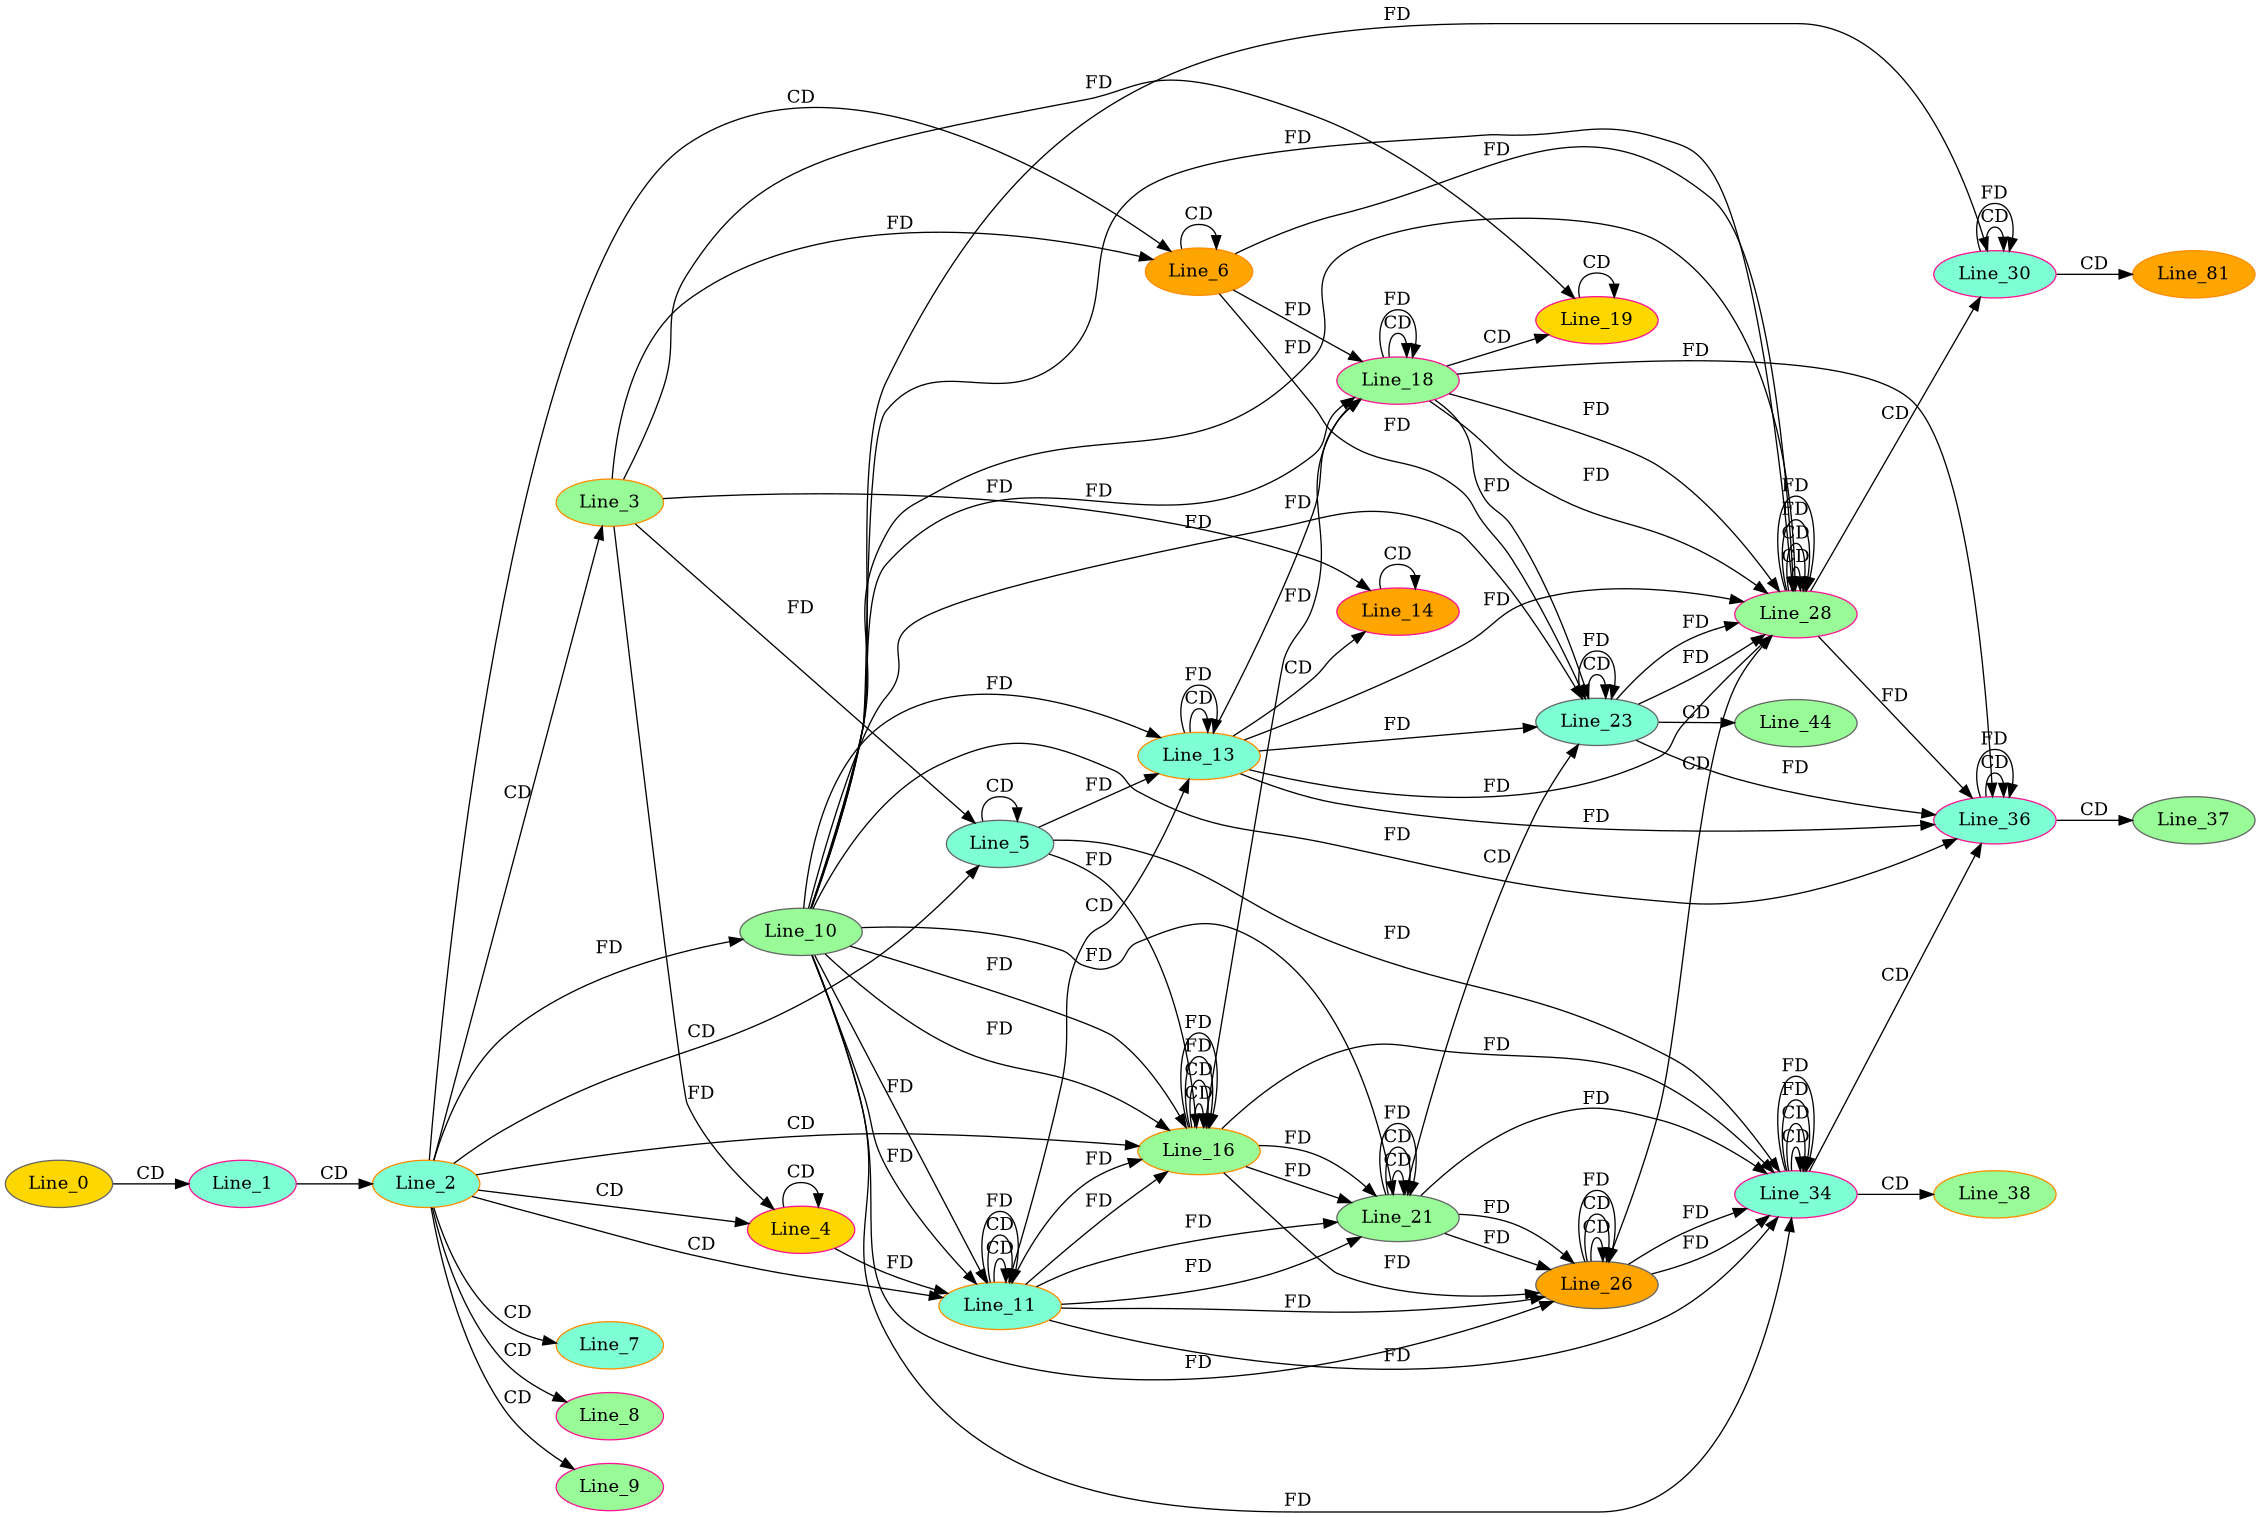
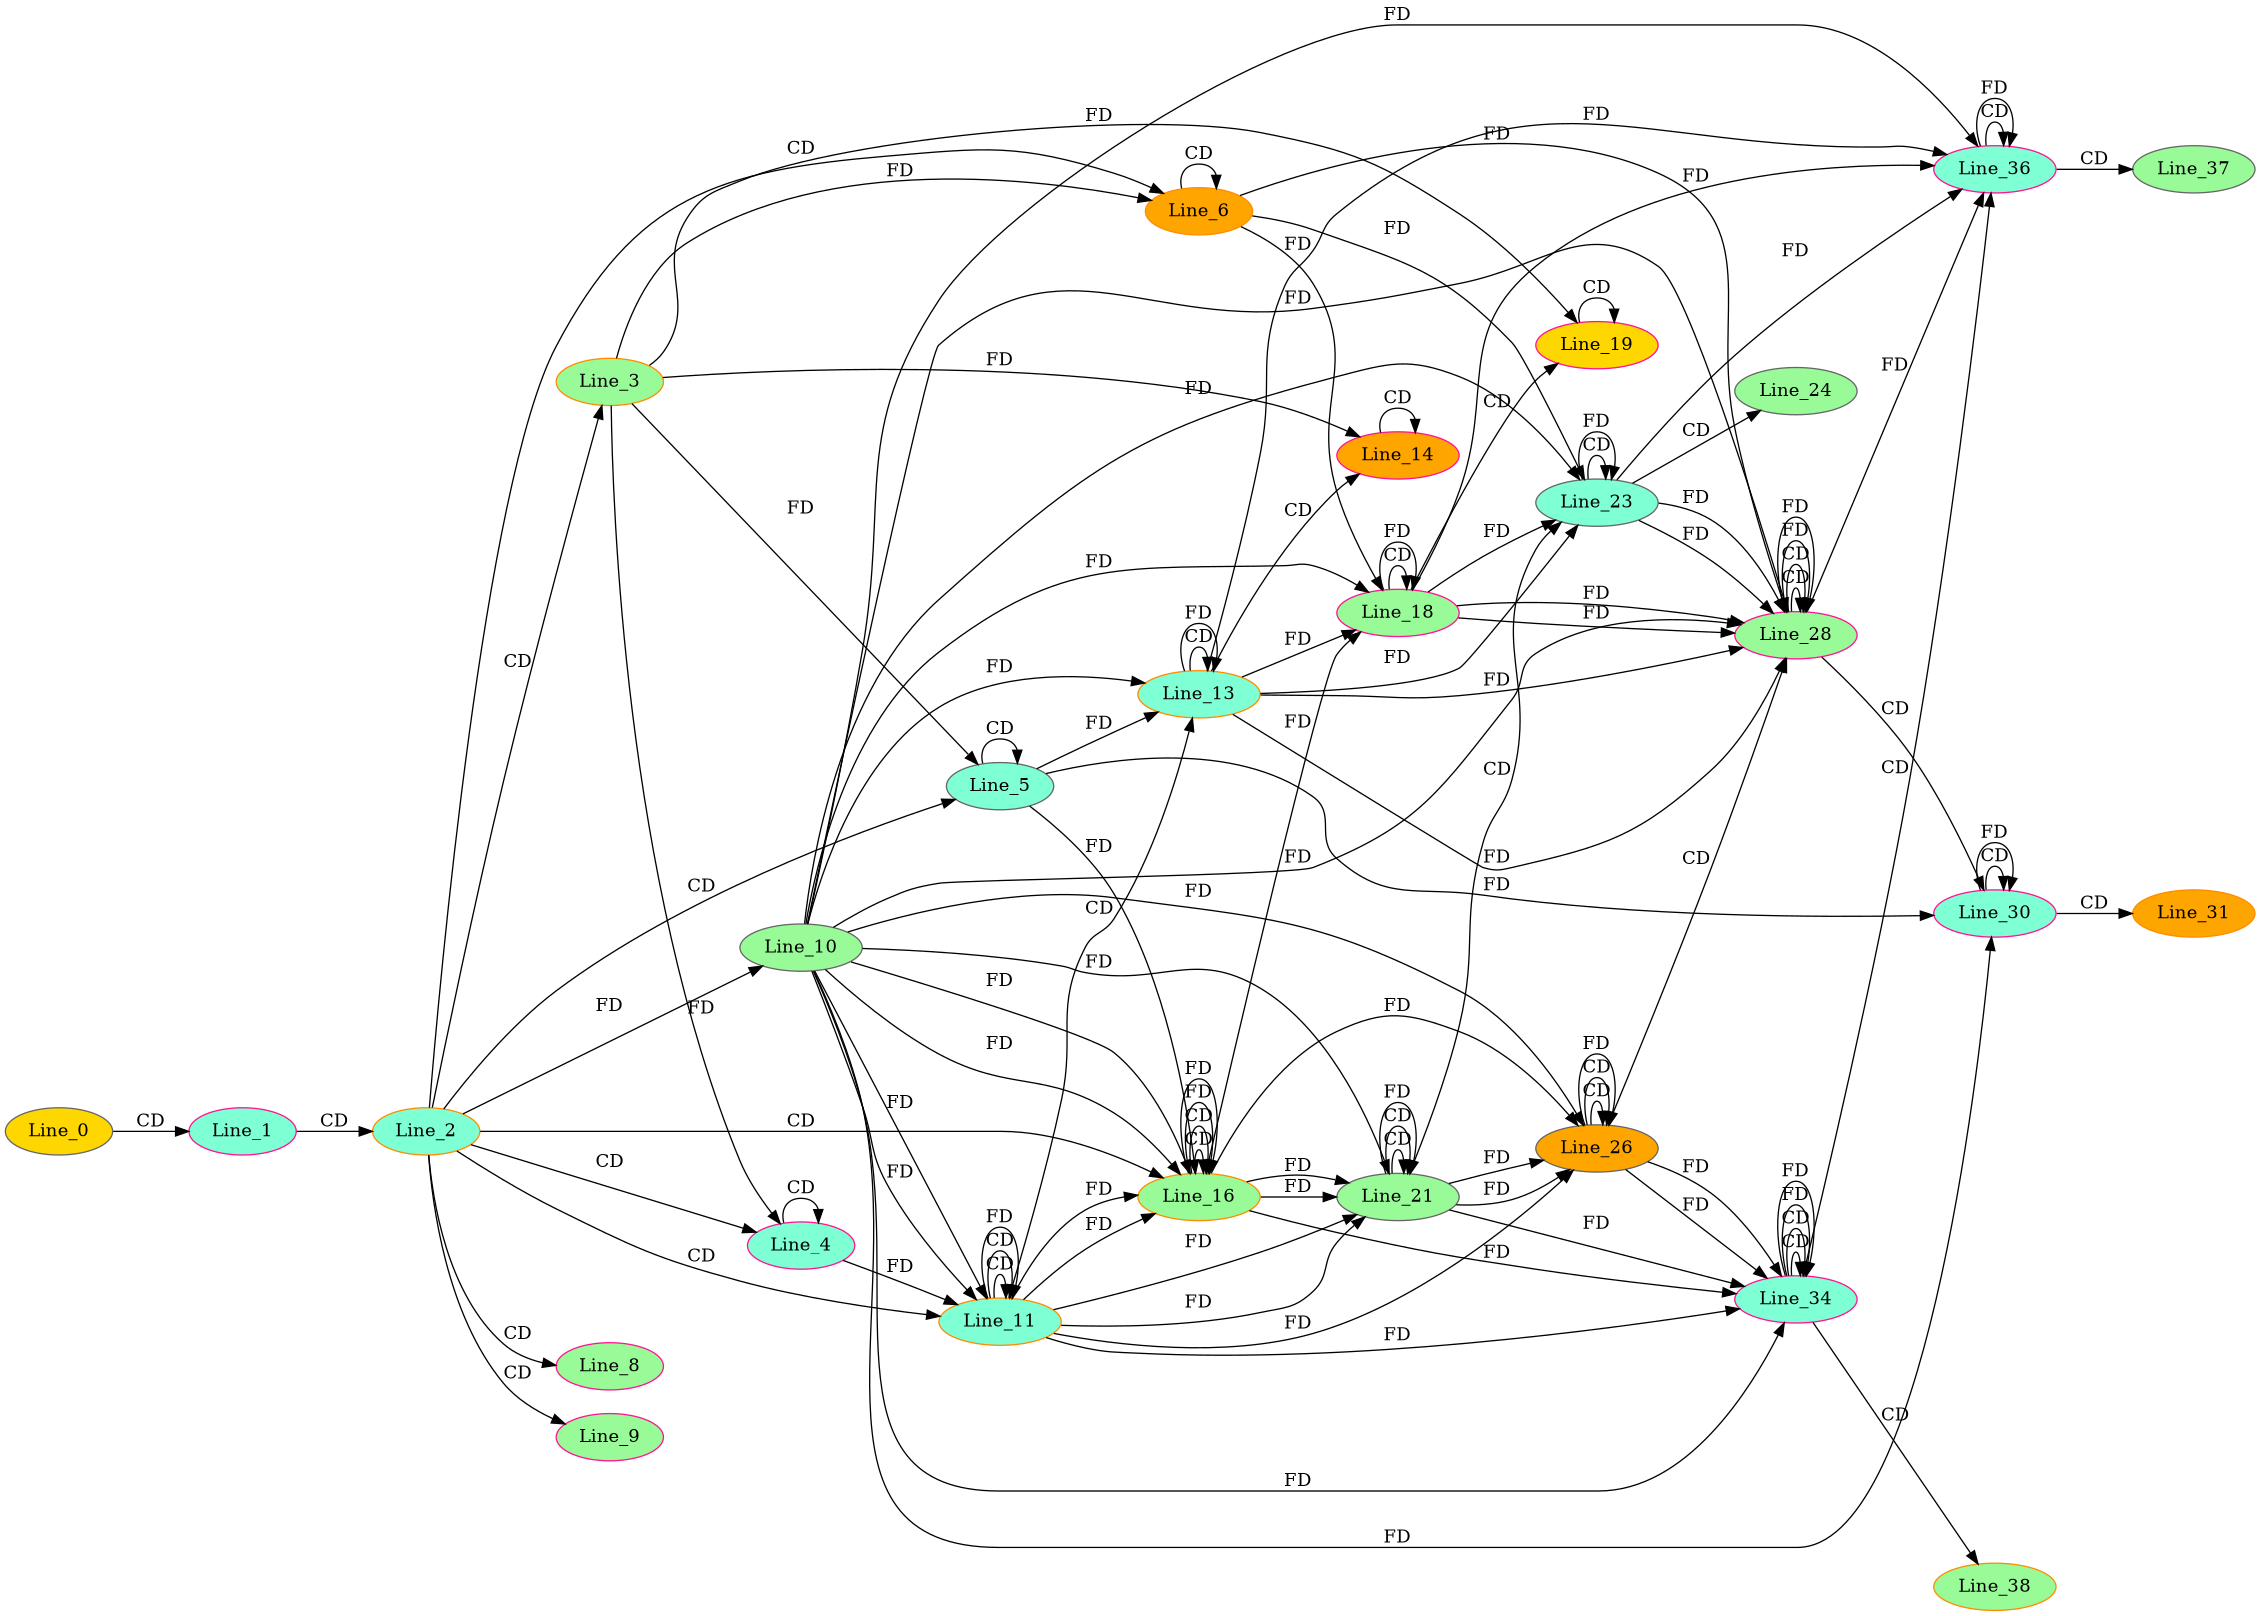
node "Line_81": label "Line_81" -> "Line_31"
node "Line_44": label "Line_44" -> "Line_24"
edge "Line_5" -> "Line_34": now "Line_5" -> "Line_30"
node "Line_4": fillcolor gold -> aquamarine
node "Line_7": removed
